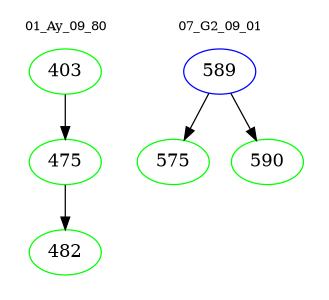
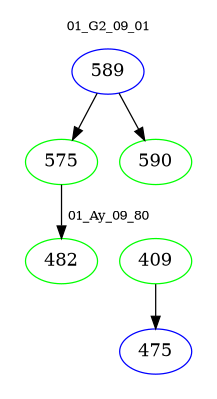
cluster "07_G2_09_01": label "07_G2_09_01" -> "01_G2_09_01"
node "403": label "403" -> "409"
node "475": color green -> blue
edge "475" -> "482": now "575" -> "482"
